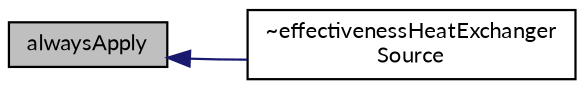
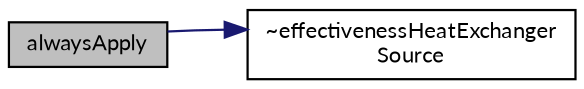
edge "~effectivenessHeatExchanger Source" -> "alwaysApply": reversed
